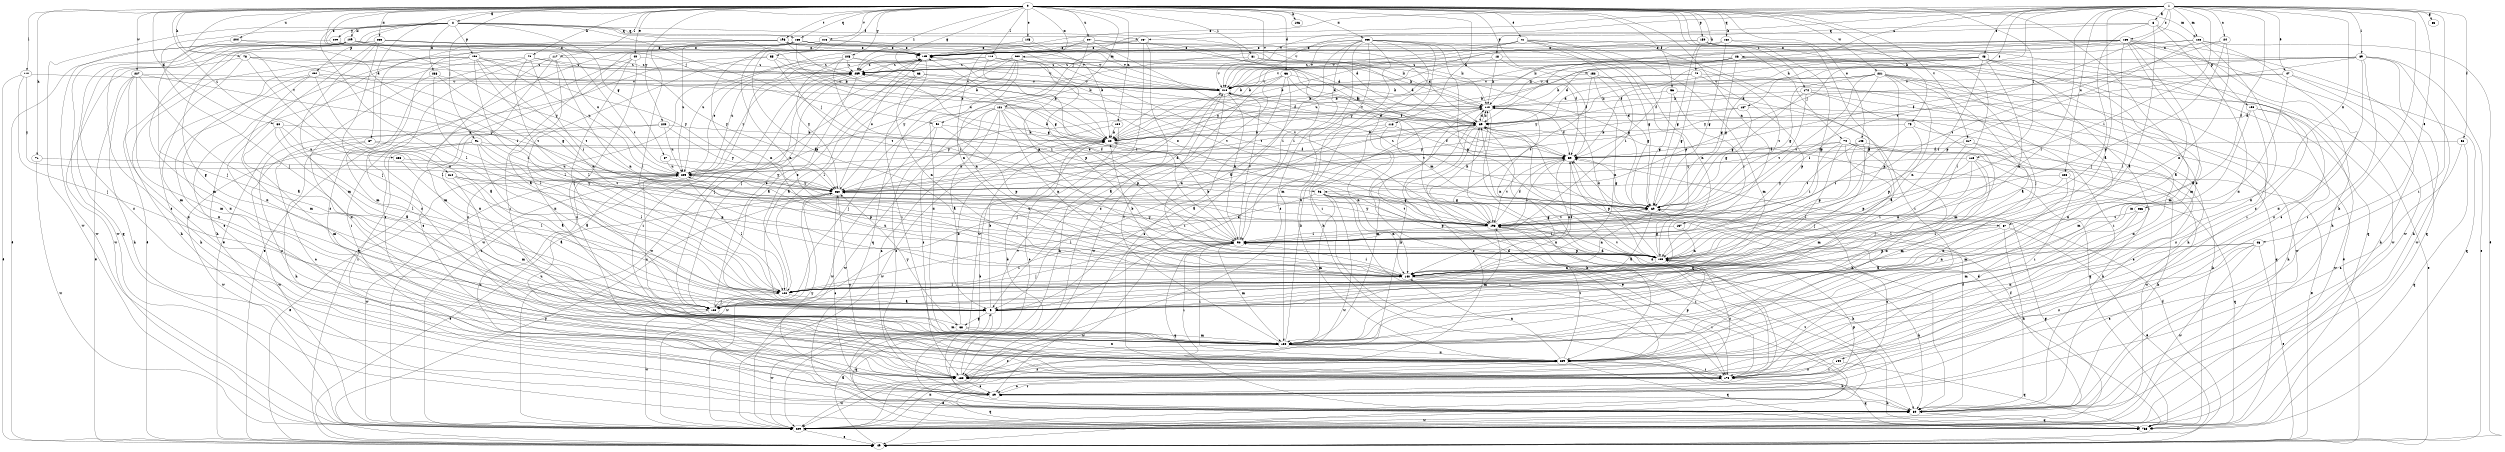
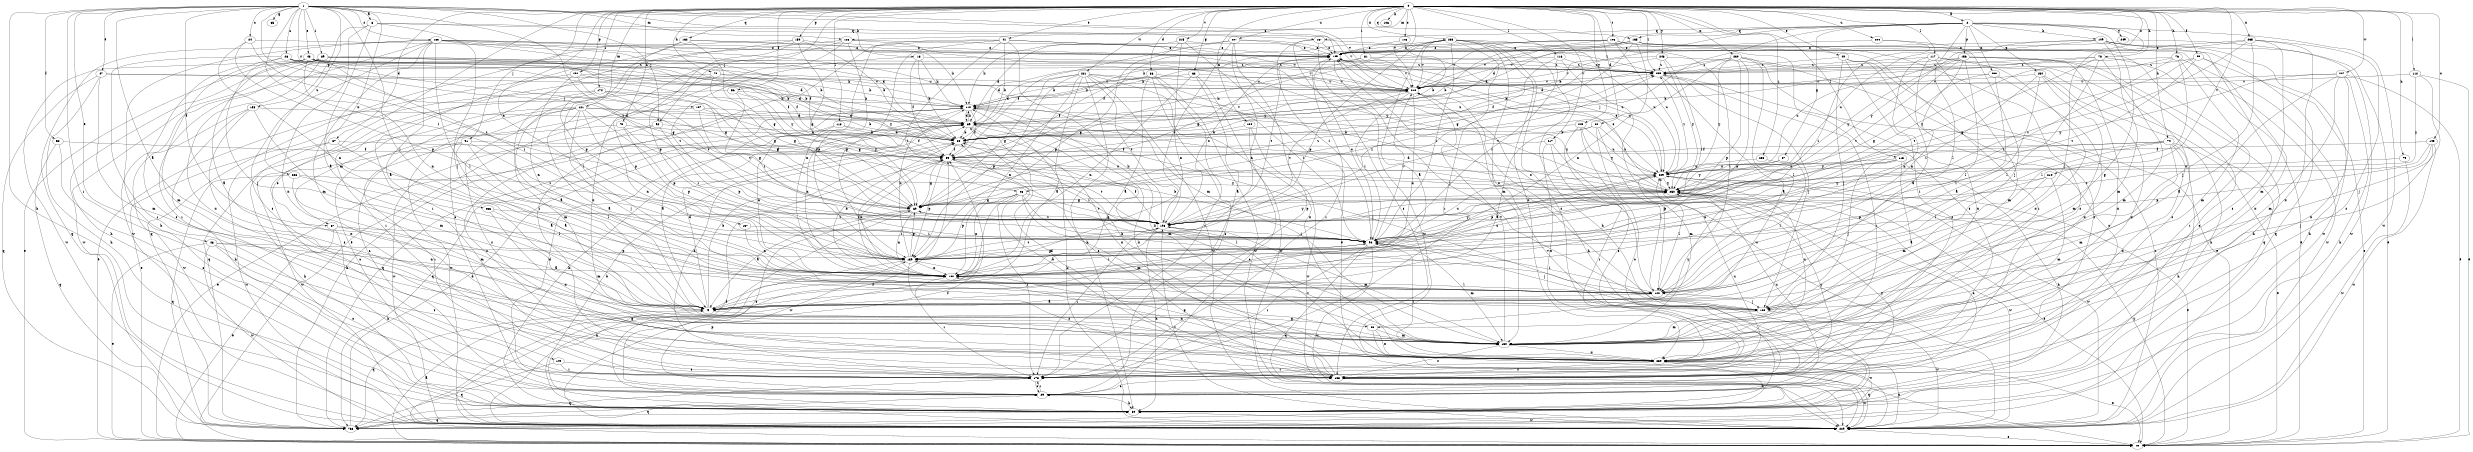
node "71": label "71" -> "79"
edge "207" -> "159": now "207" -> "178"
